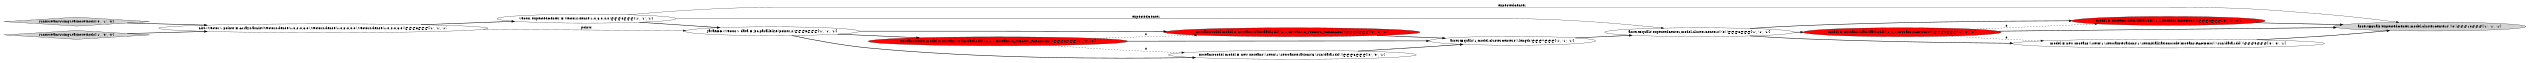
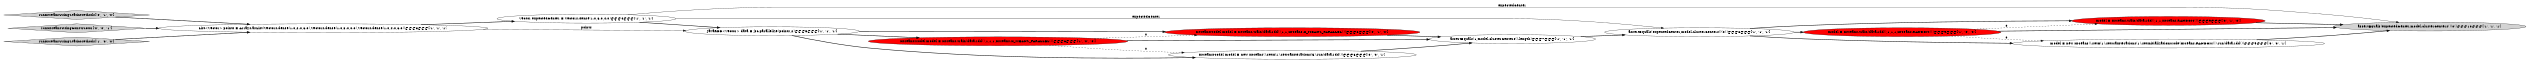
node "runKMeansUsingConstructor['0', '0', '1']": added
